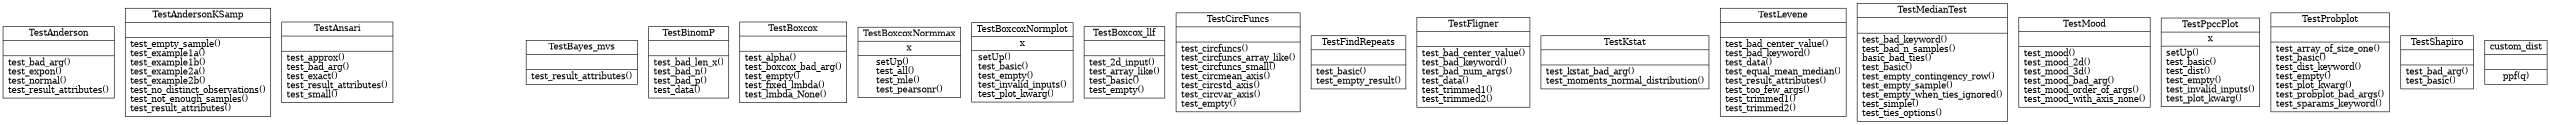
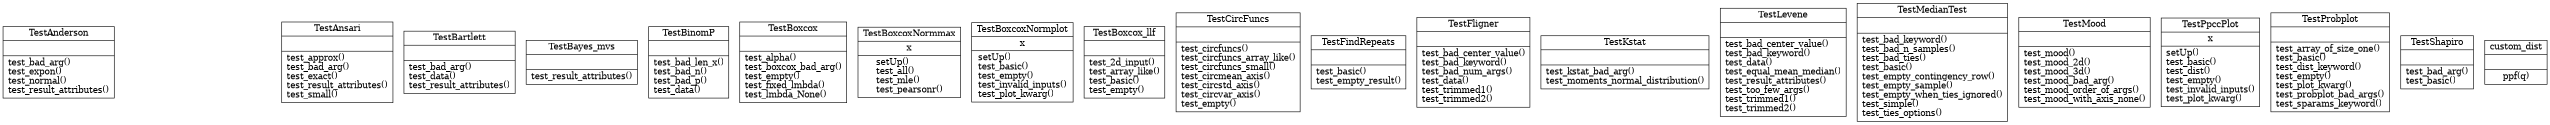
node "TestMedianTest": text "basic_bad_ties()" -> "test_bad_ties()"
node "TestAndersonKSamp": removed
node "TestBartlett": added
